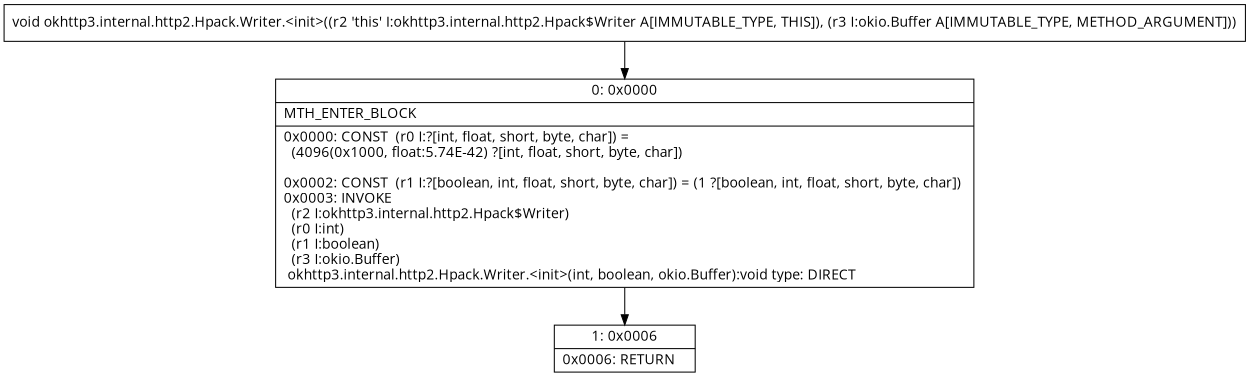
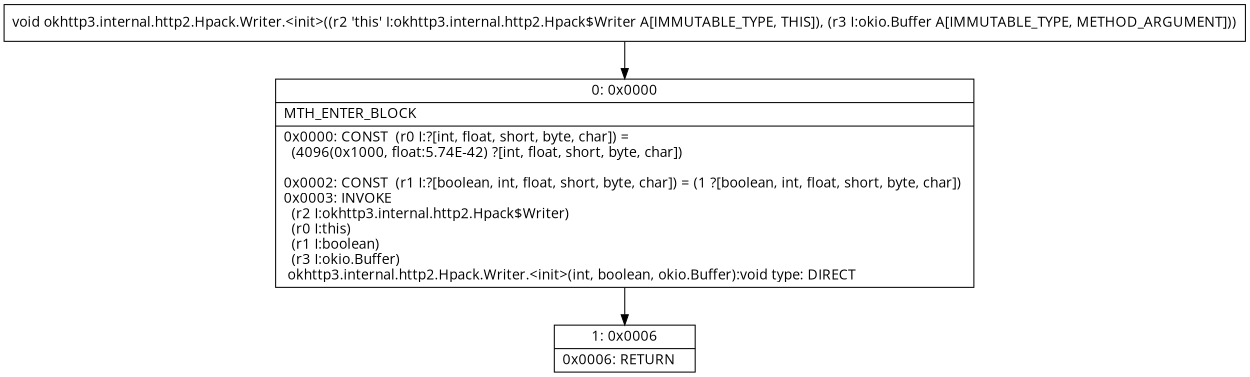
node "0: 0x0000": text "(r0 I:int)" -> "(r0 I:this)"
